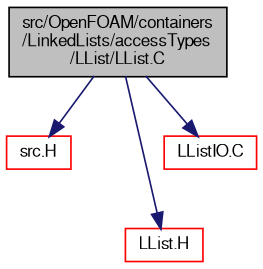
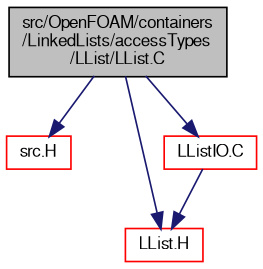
edge "LListIO.C" -> "LList.H": added
